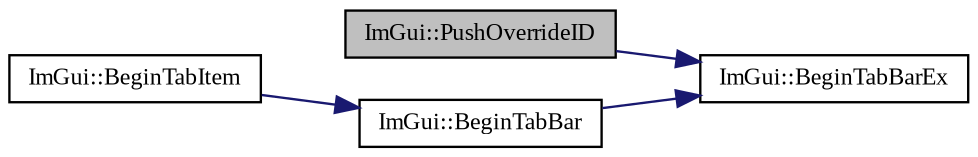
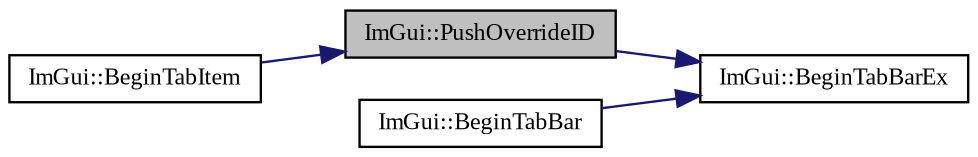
edge "ImGui::BeginTabItem" -> "ImGui::BeginTabBar": now "ImGui::BeginTabItem" -> "ImGui::PushOverrideID"
